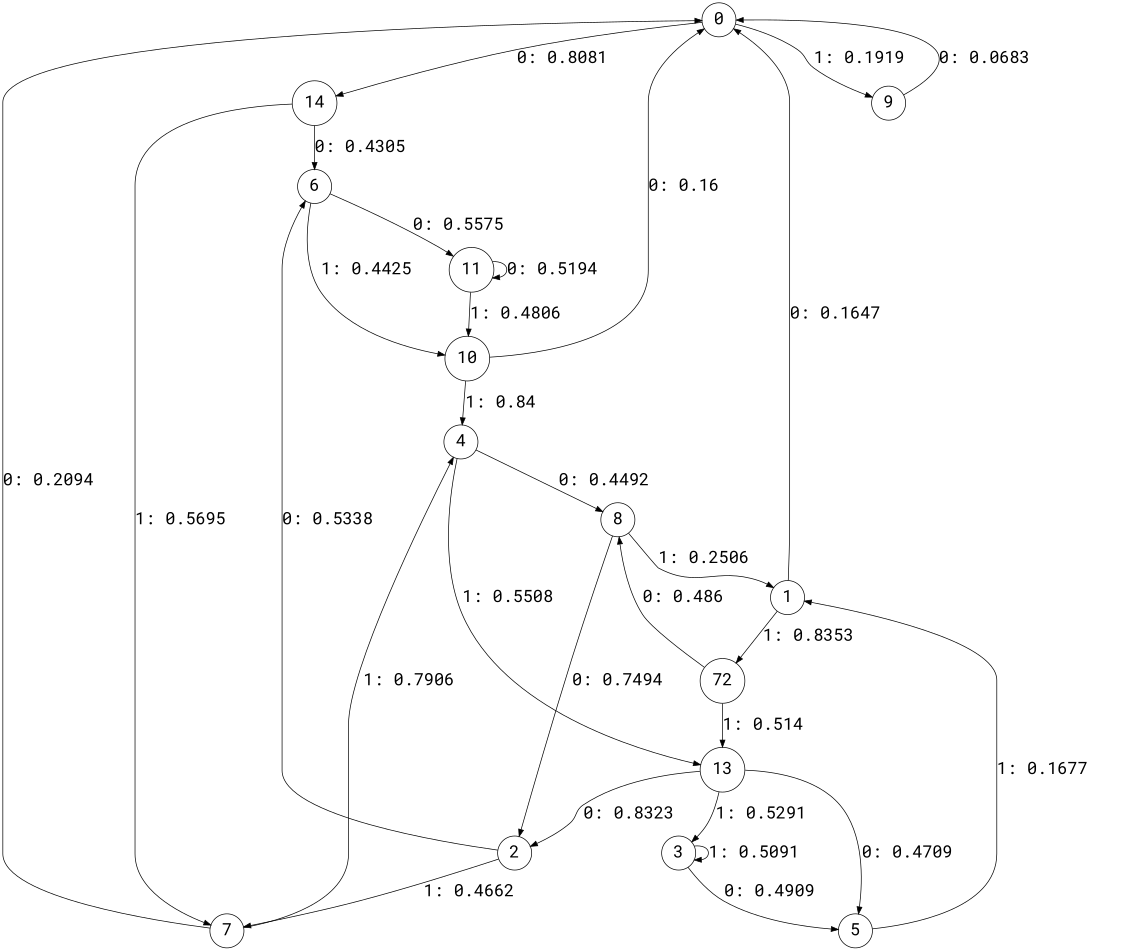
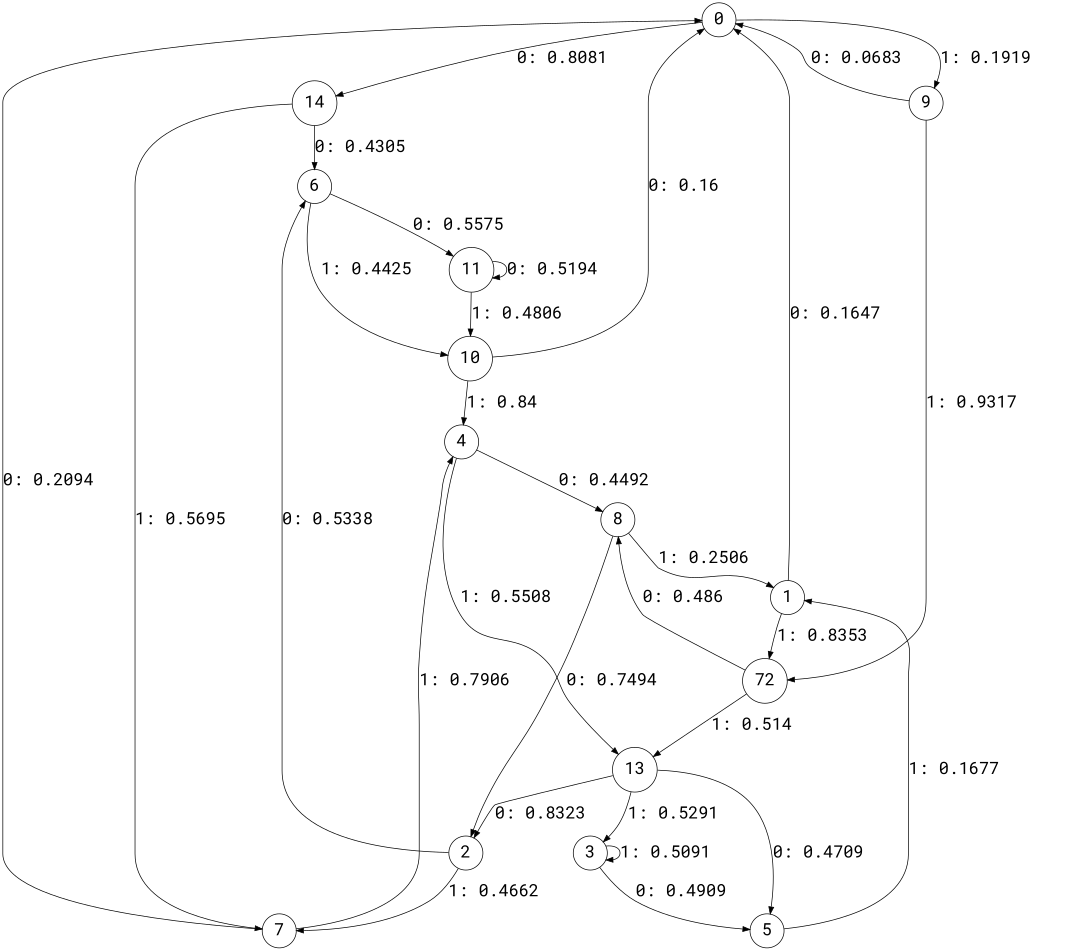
edge "9" -> "72": added, label "1: 0.9317"
